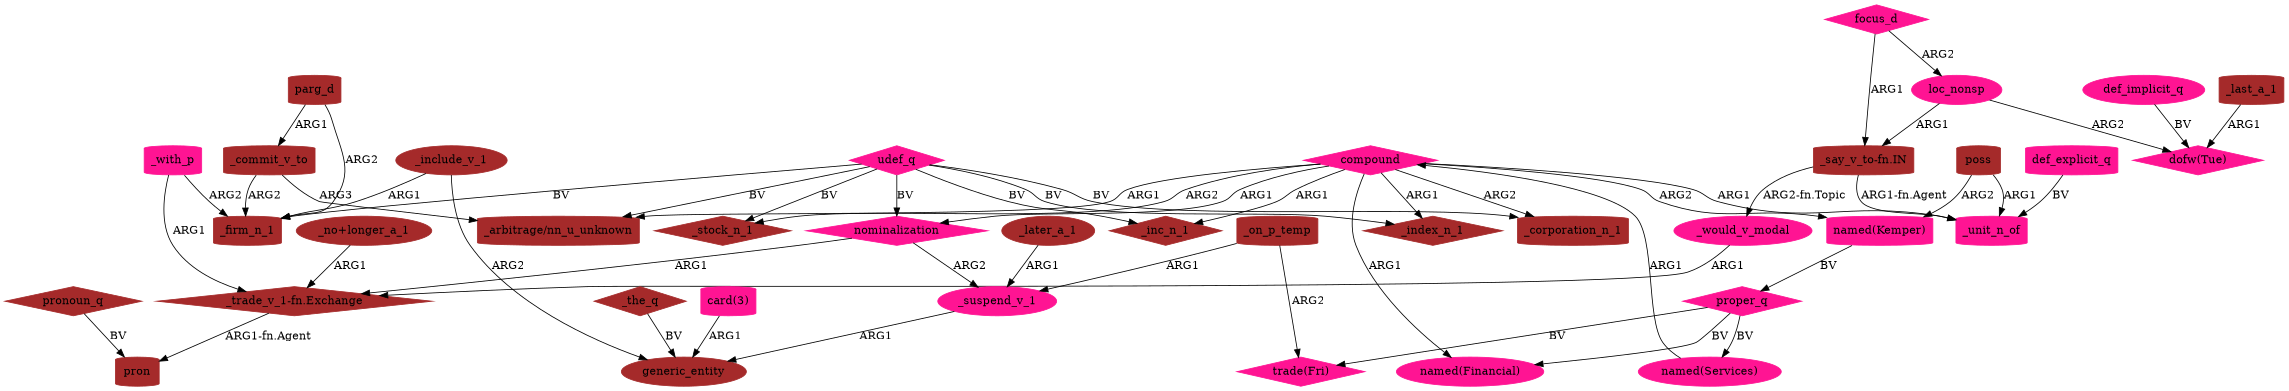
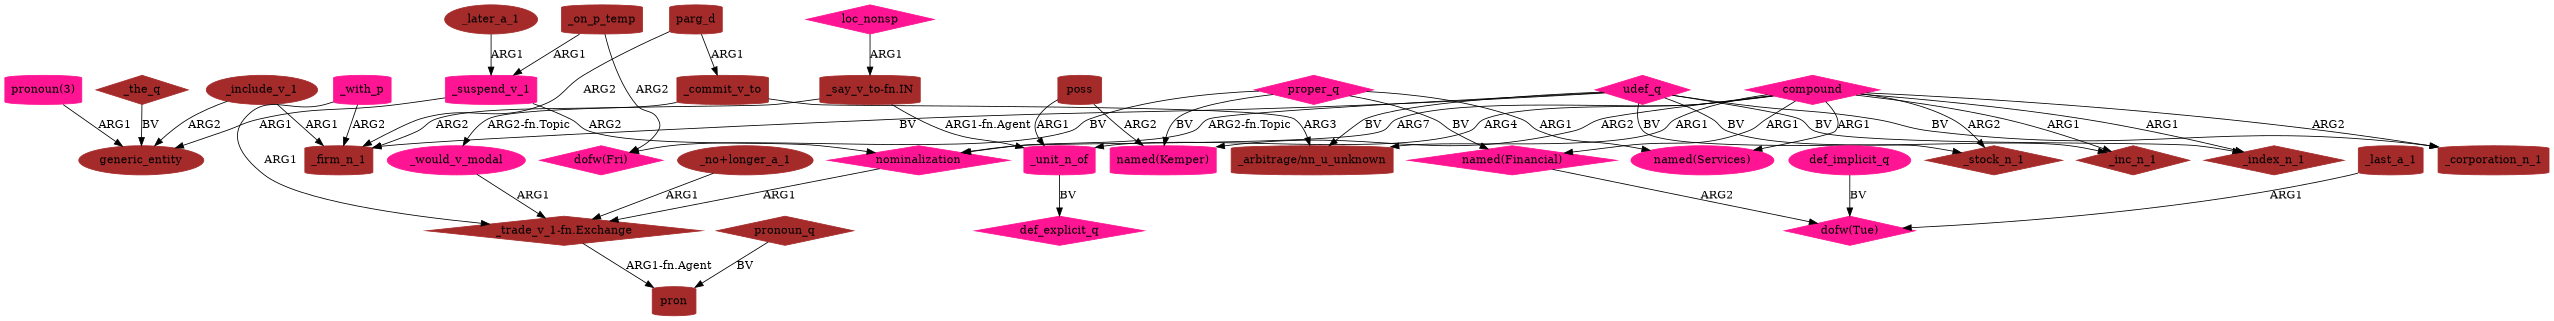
node "focus_d": removed
node "loc_nonsp": shape ellipse -> diamond
edge "loc_nonsp" -> "dofw(Tue)": now "named(Financial)" -> "dofw(Tue)"
node "def_explicit_q": shape cylinder -> diamond
edge "udef_q" -> "nominalization": label "BV" -> "ARG2-fn.Topic"
edge "compound" -> "nominalization": label "ARG1" -> "ARG7"
edge "compound" -> "_unit_n_of": label "ARG1" -> "ARG4"
edge "def_explicit_q" -> "_unit_n_of": reversed
edge "named(Services)" -> "compound": reversed
edge "nominalization" -> "_suspend_v_1": reversed
edge "named(Kemper)" -> "proper_q": reversed
node "card(3)": label "card(3)" -> "pronoun(3)"
node "_suspend_v_1": shape ellipse -> cylinder
edge "proper_q" -> "named(Services)": label "BV" -> "ARG1"
node "trade(Fri)": label "trade(Fri)" -> "dofw(Fri)"
node "named(Financial)": shape ellipse -> diamond
